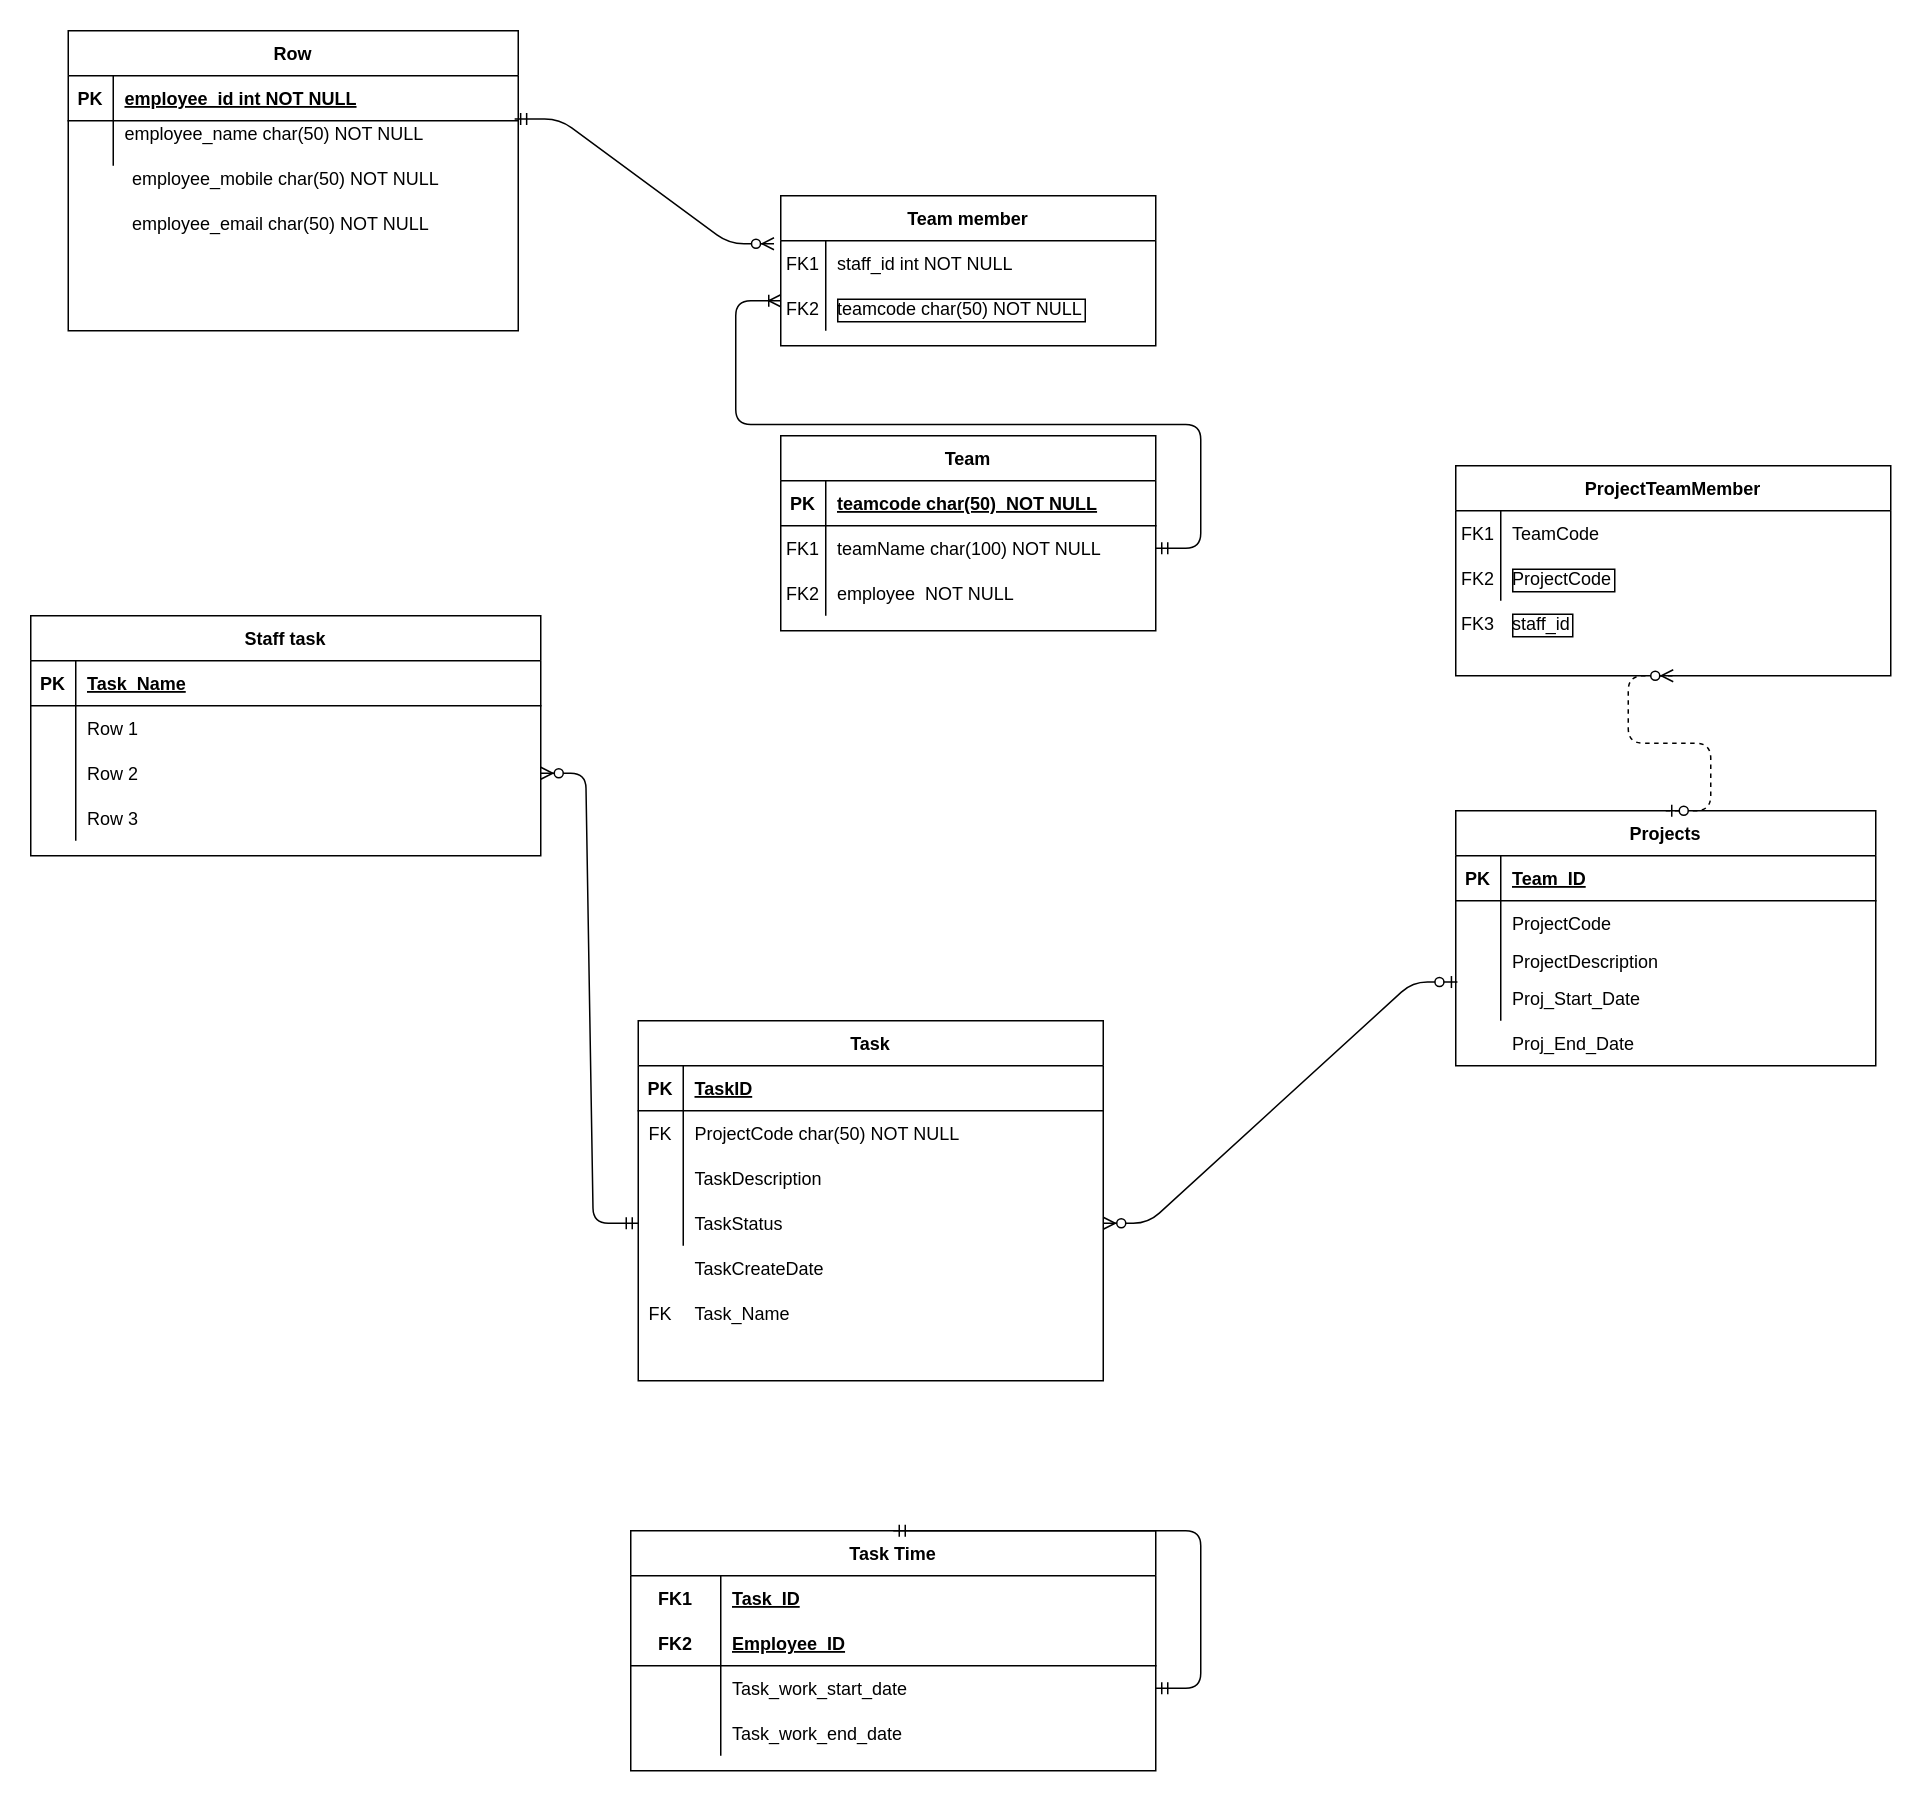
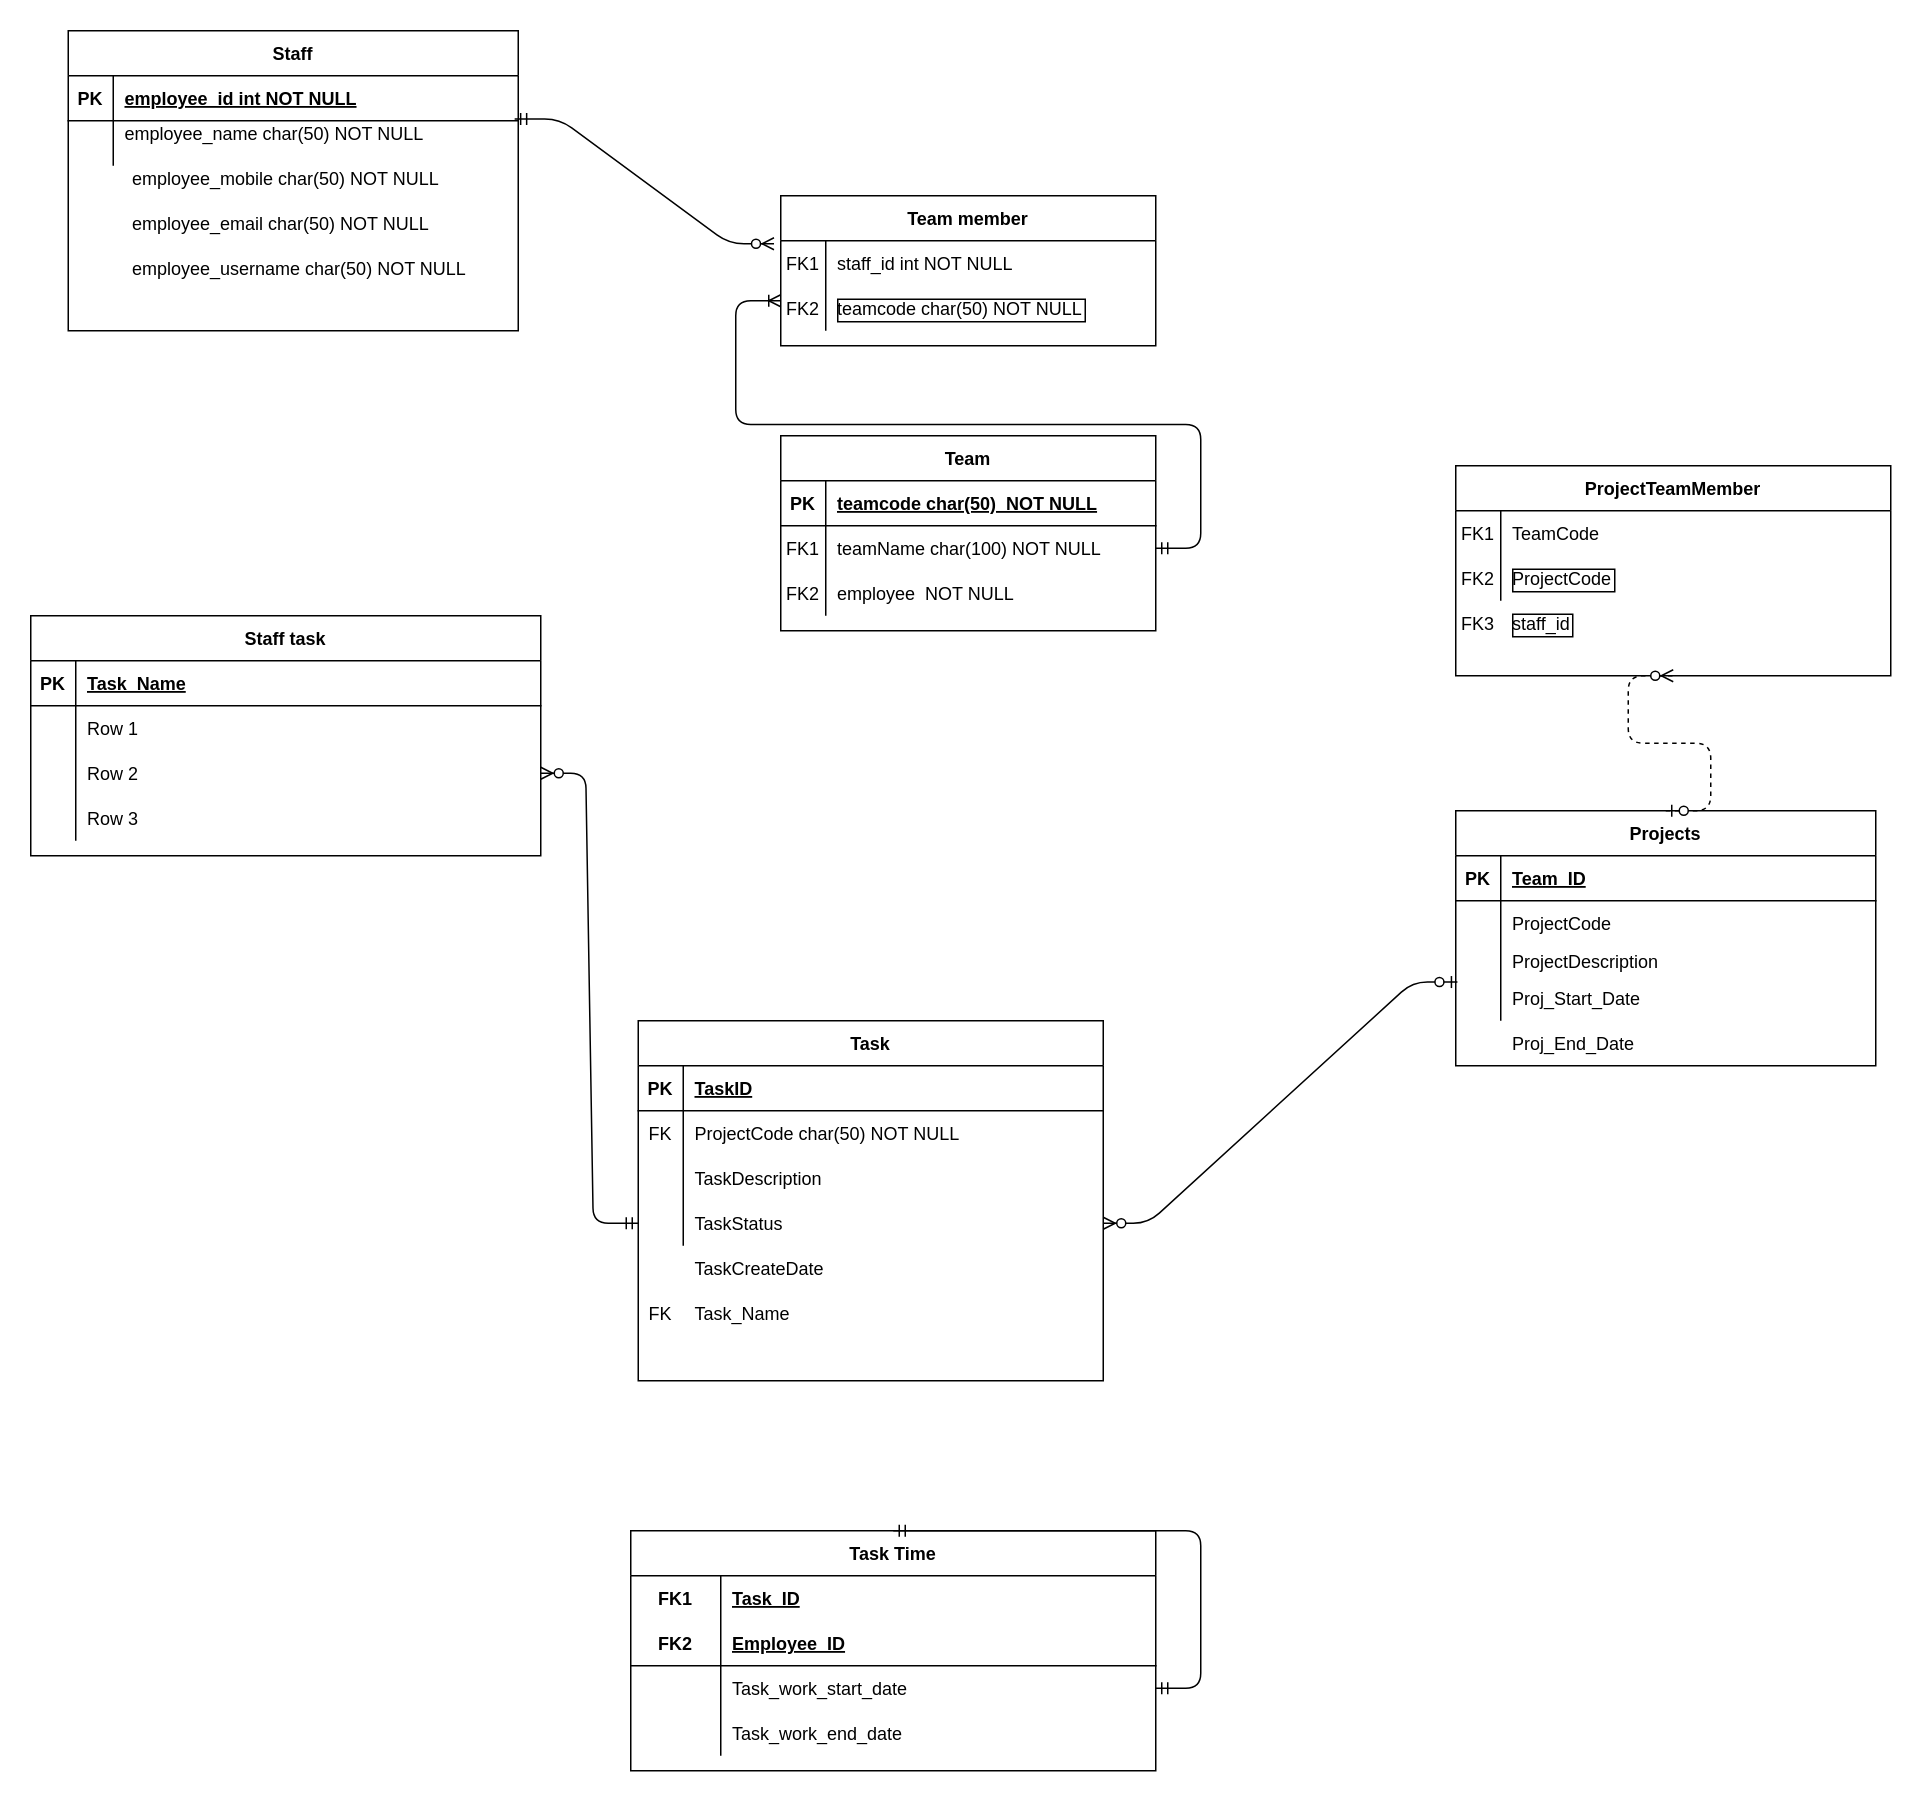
node "Row": label "Row" -> "Staff"
node "employee_username char(50) NOT NULL": added
